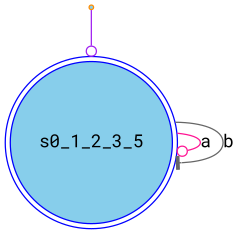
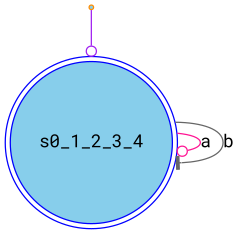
node "s0_1_2_3_5": label "s0_1_2_3_5" -> "s0_1_2_3_4"
